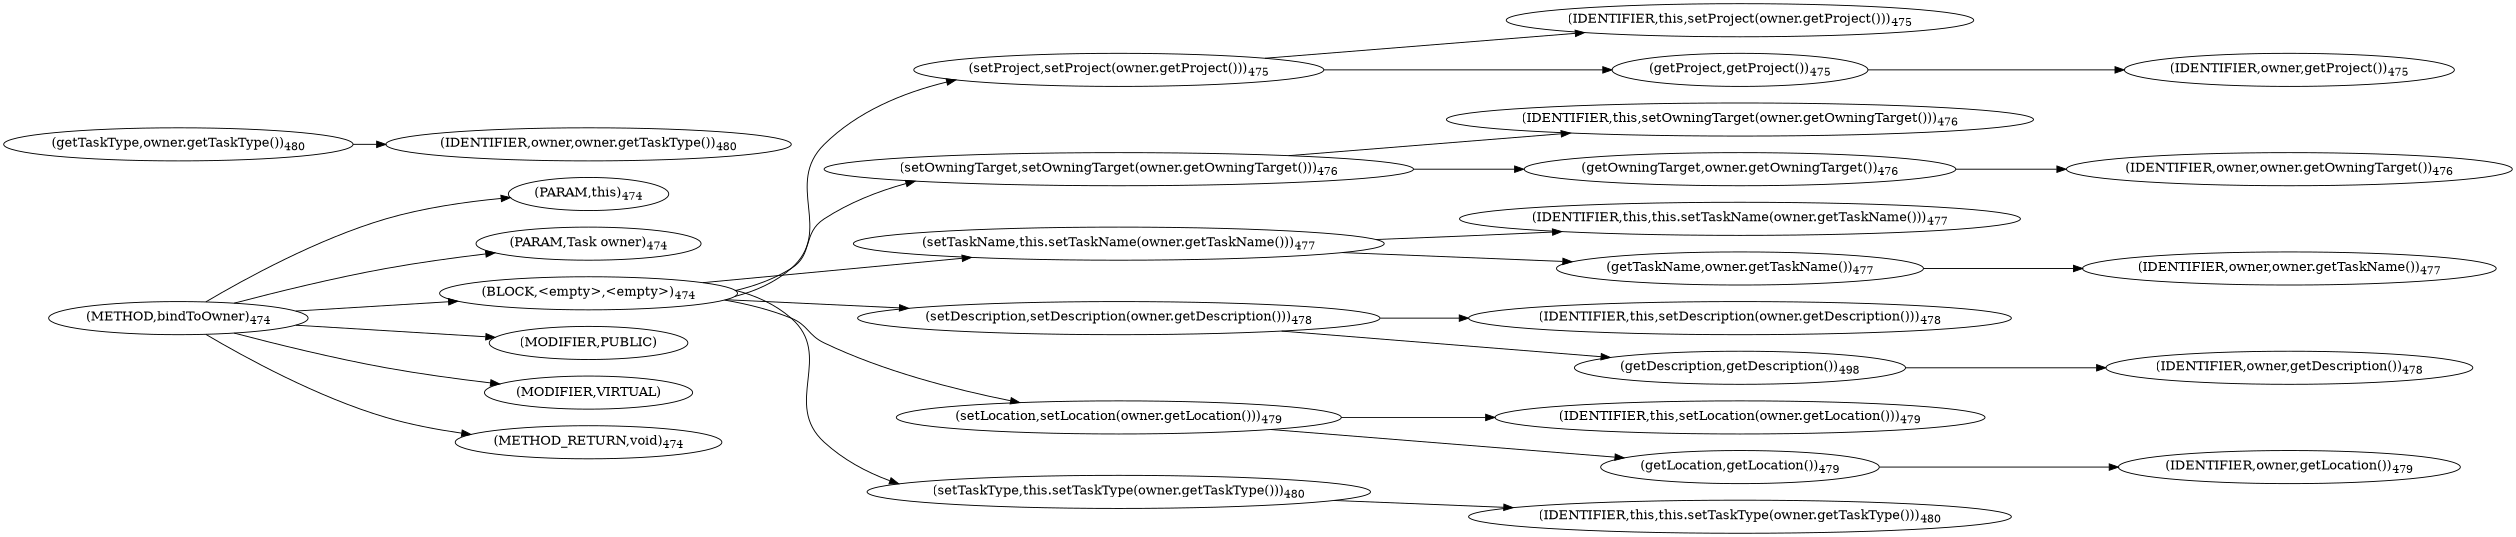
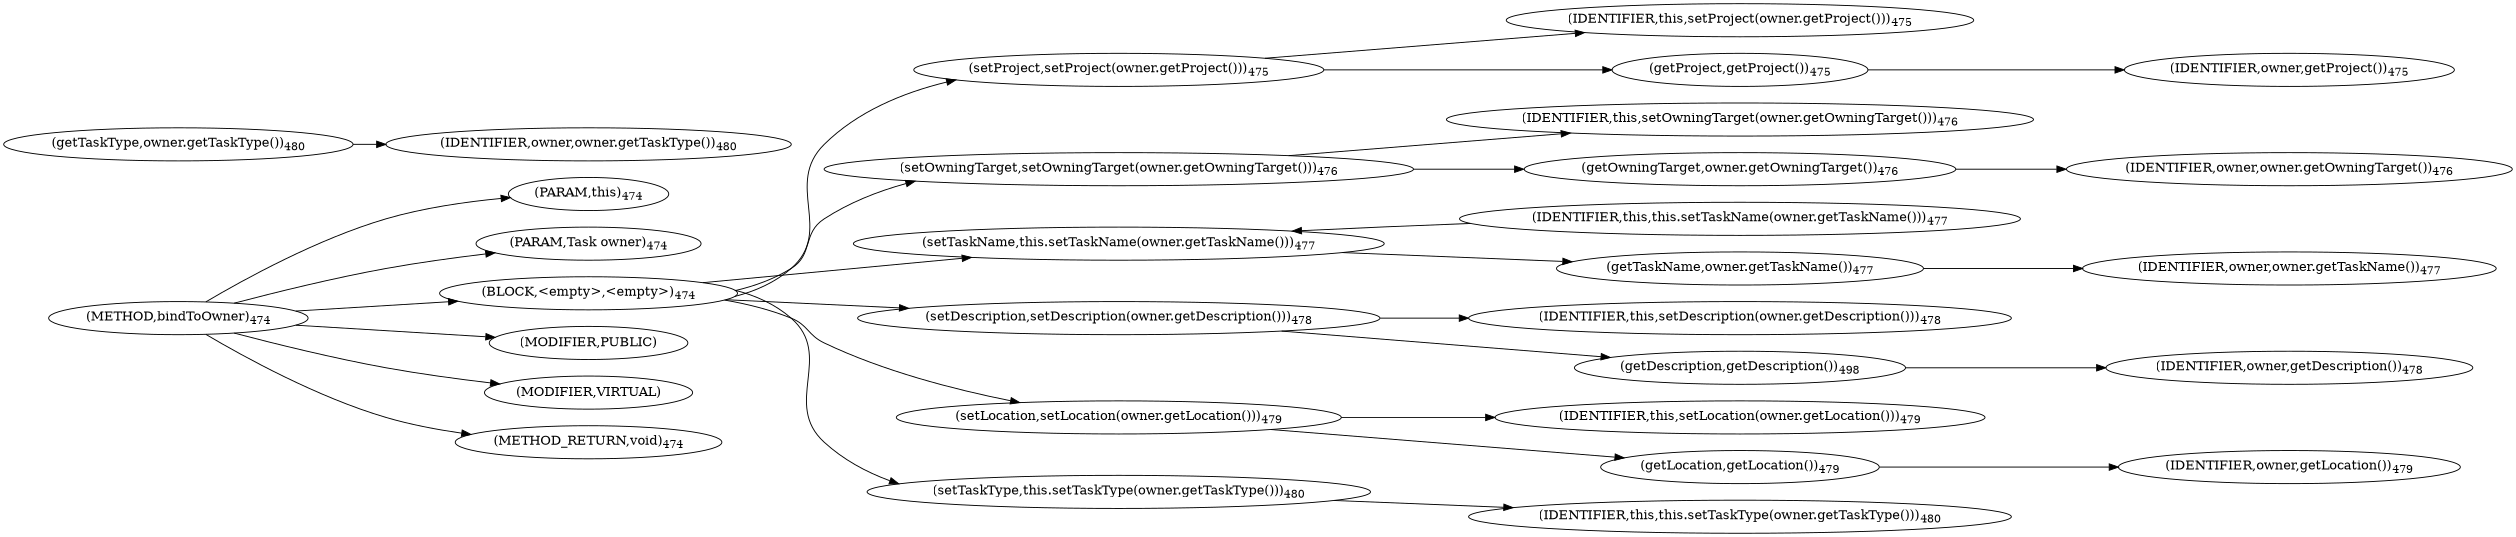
edge "(setTaskName,this.setTaskName(owner.getTaskName()))" -> "(IDENTIFIER,this,this.setTaskName(owner.getTaskName()))": reversed
